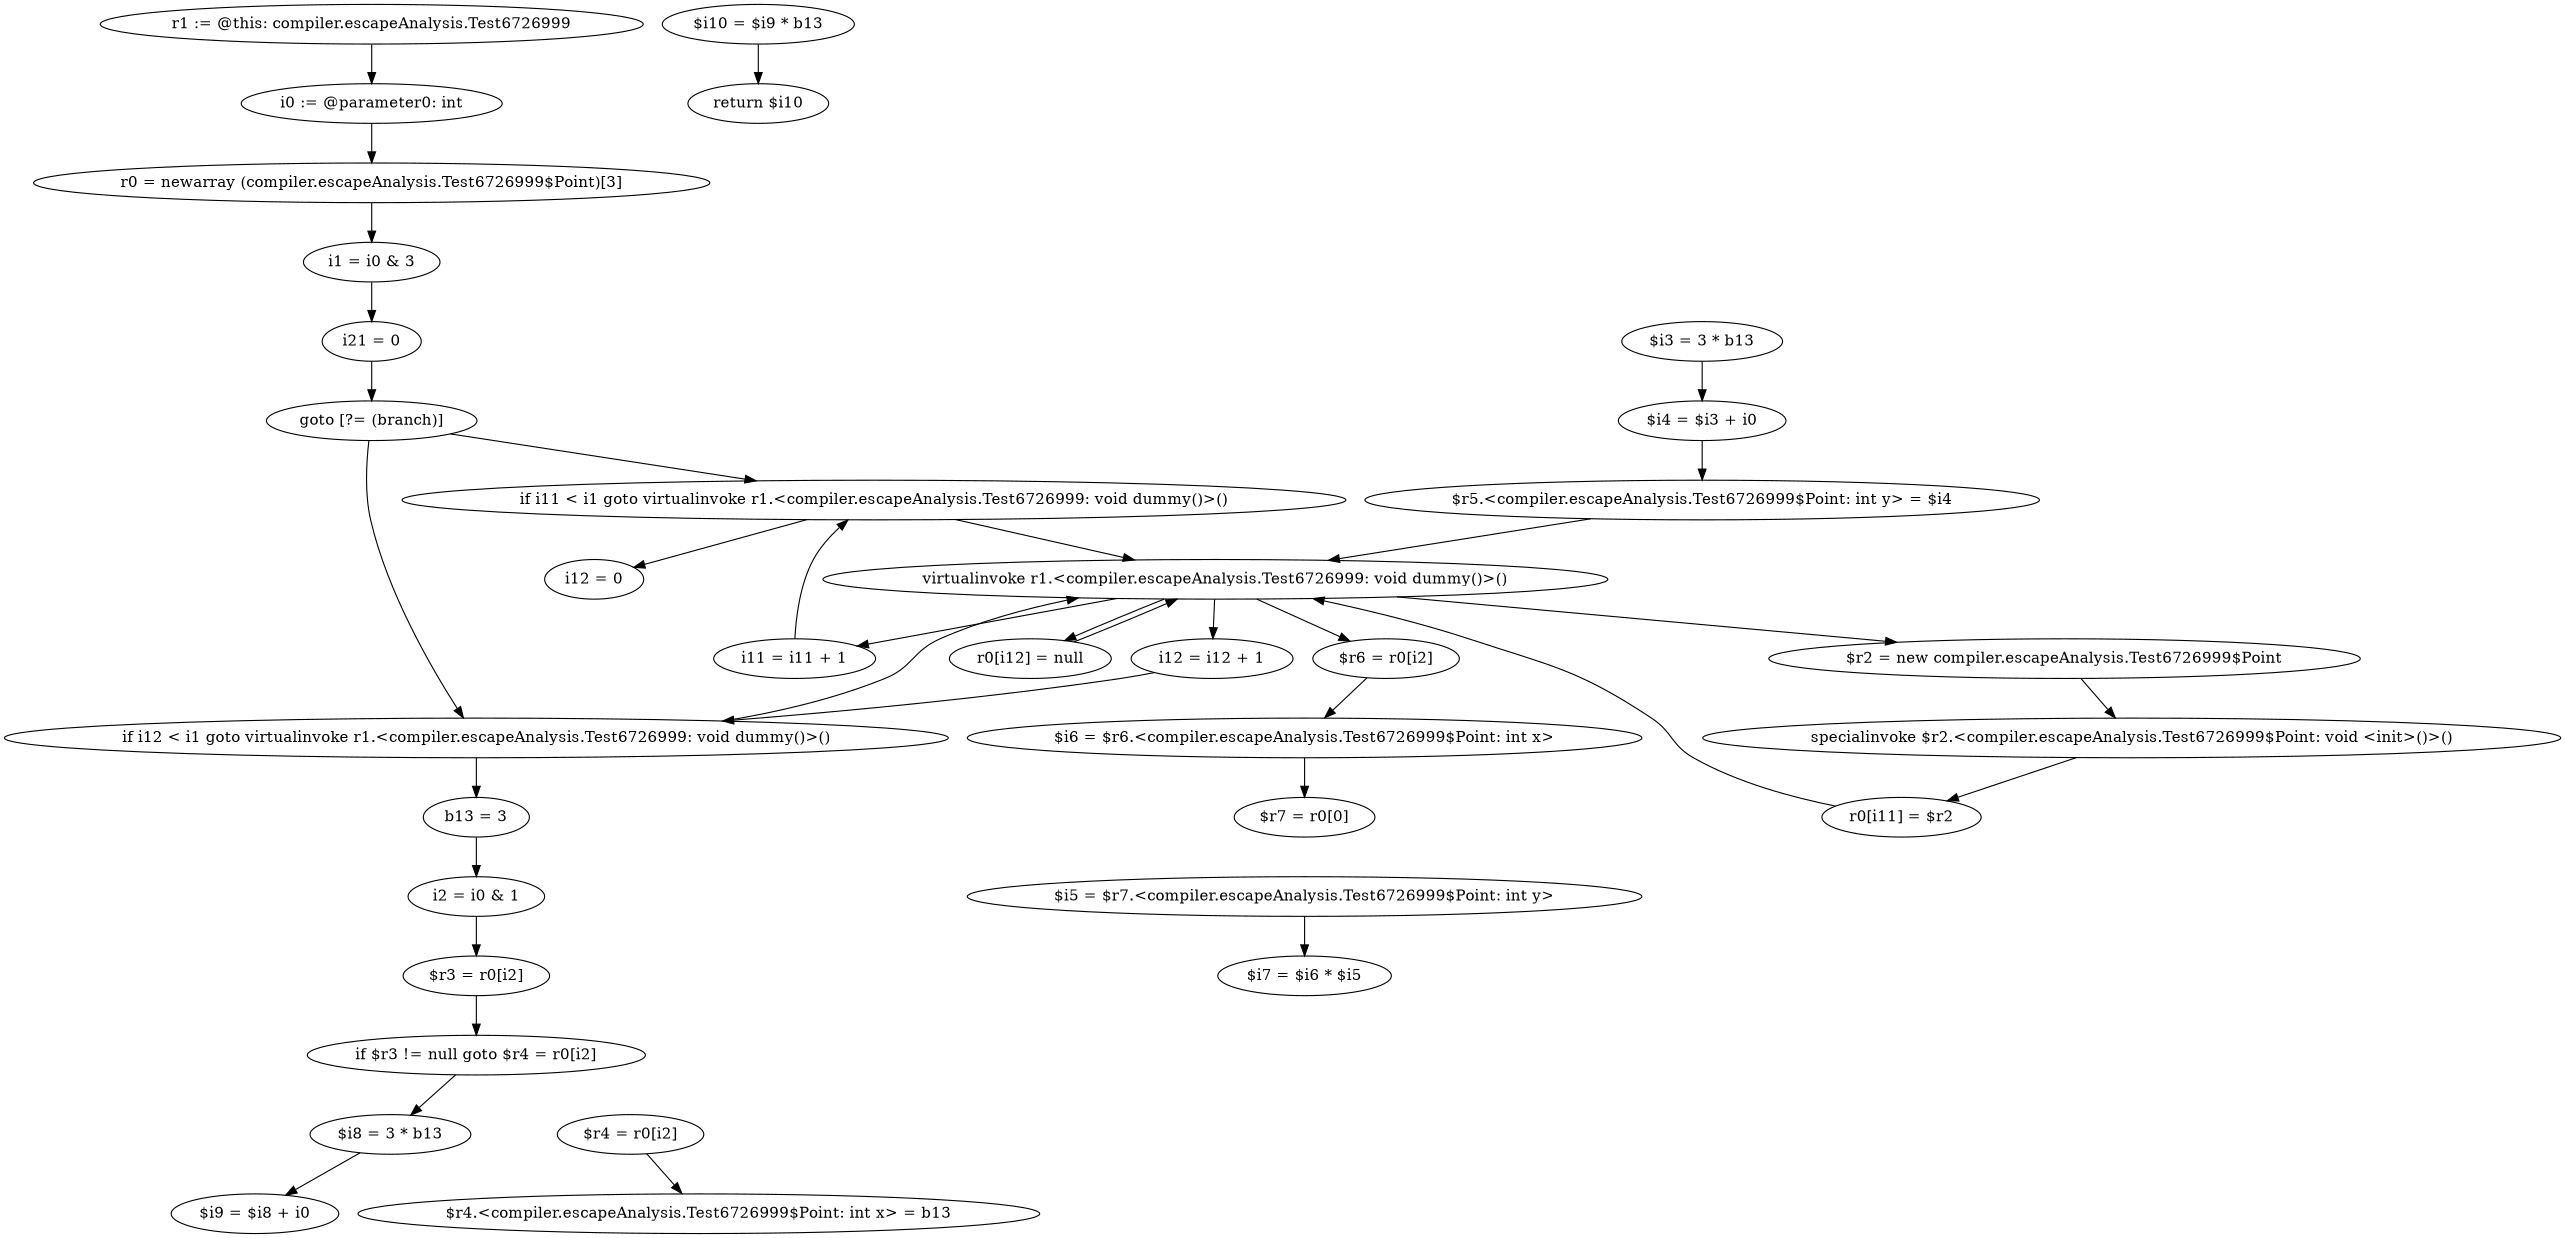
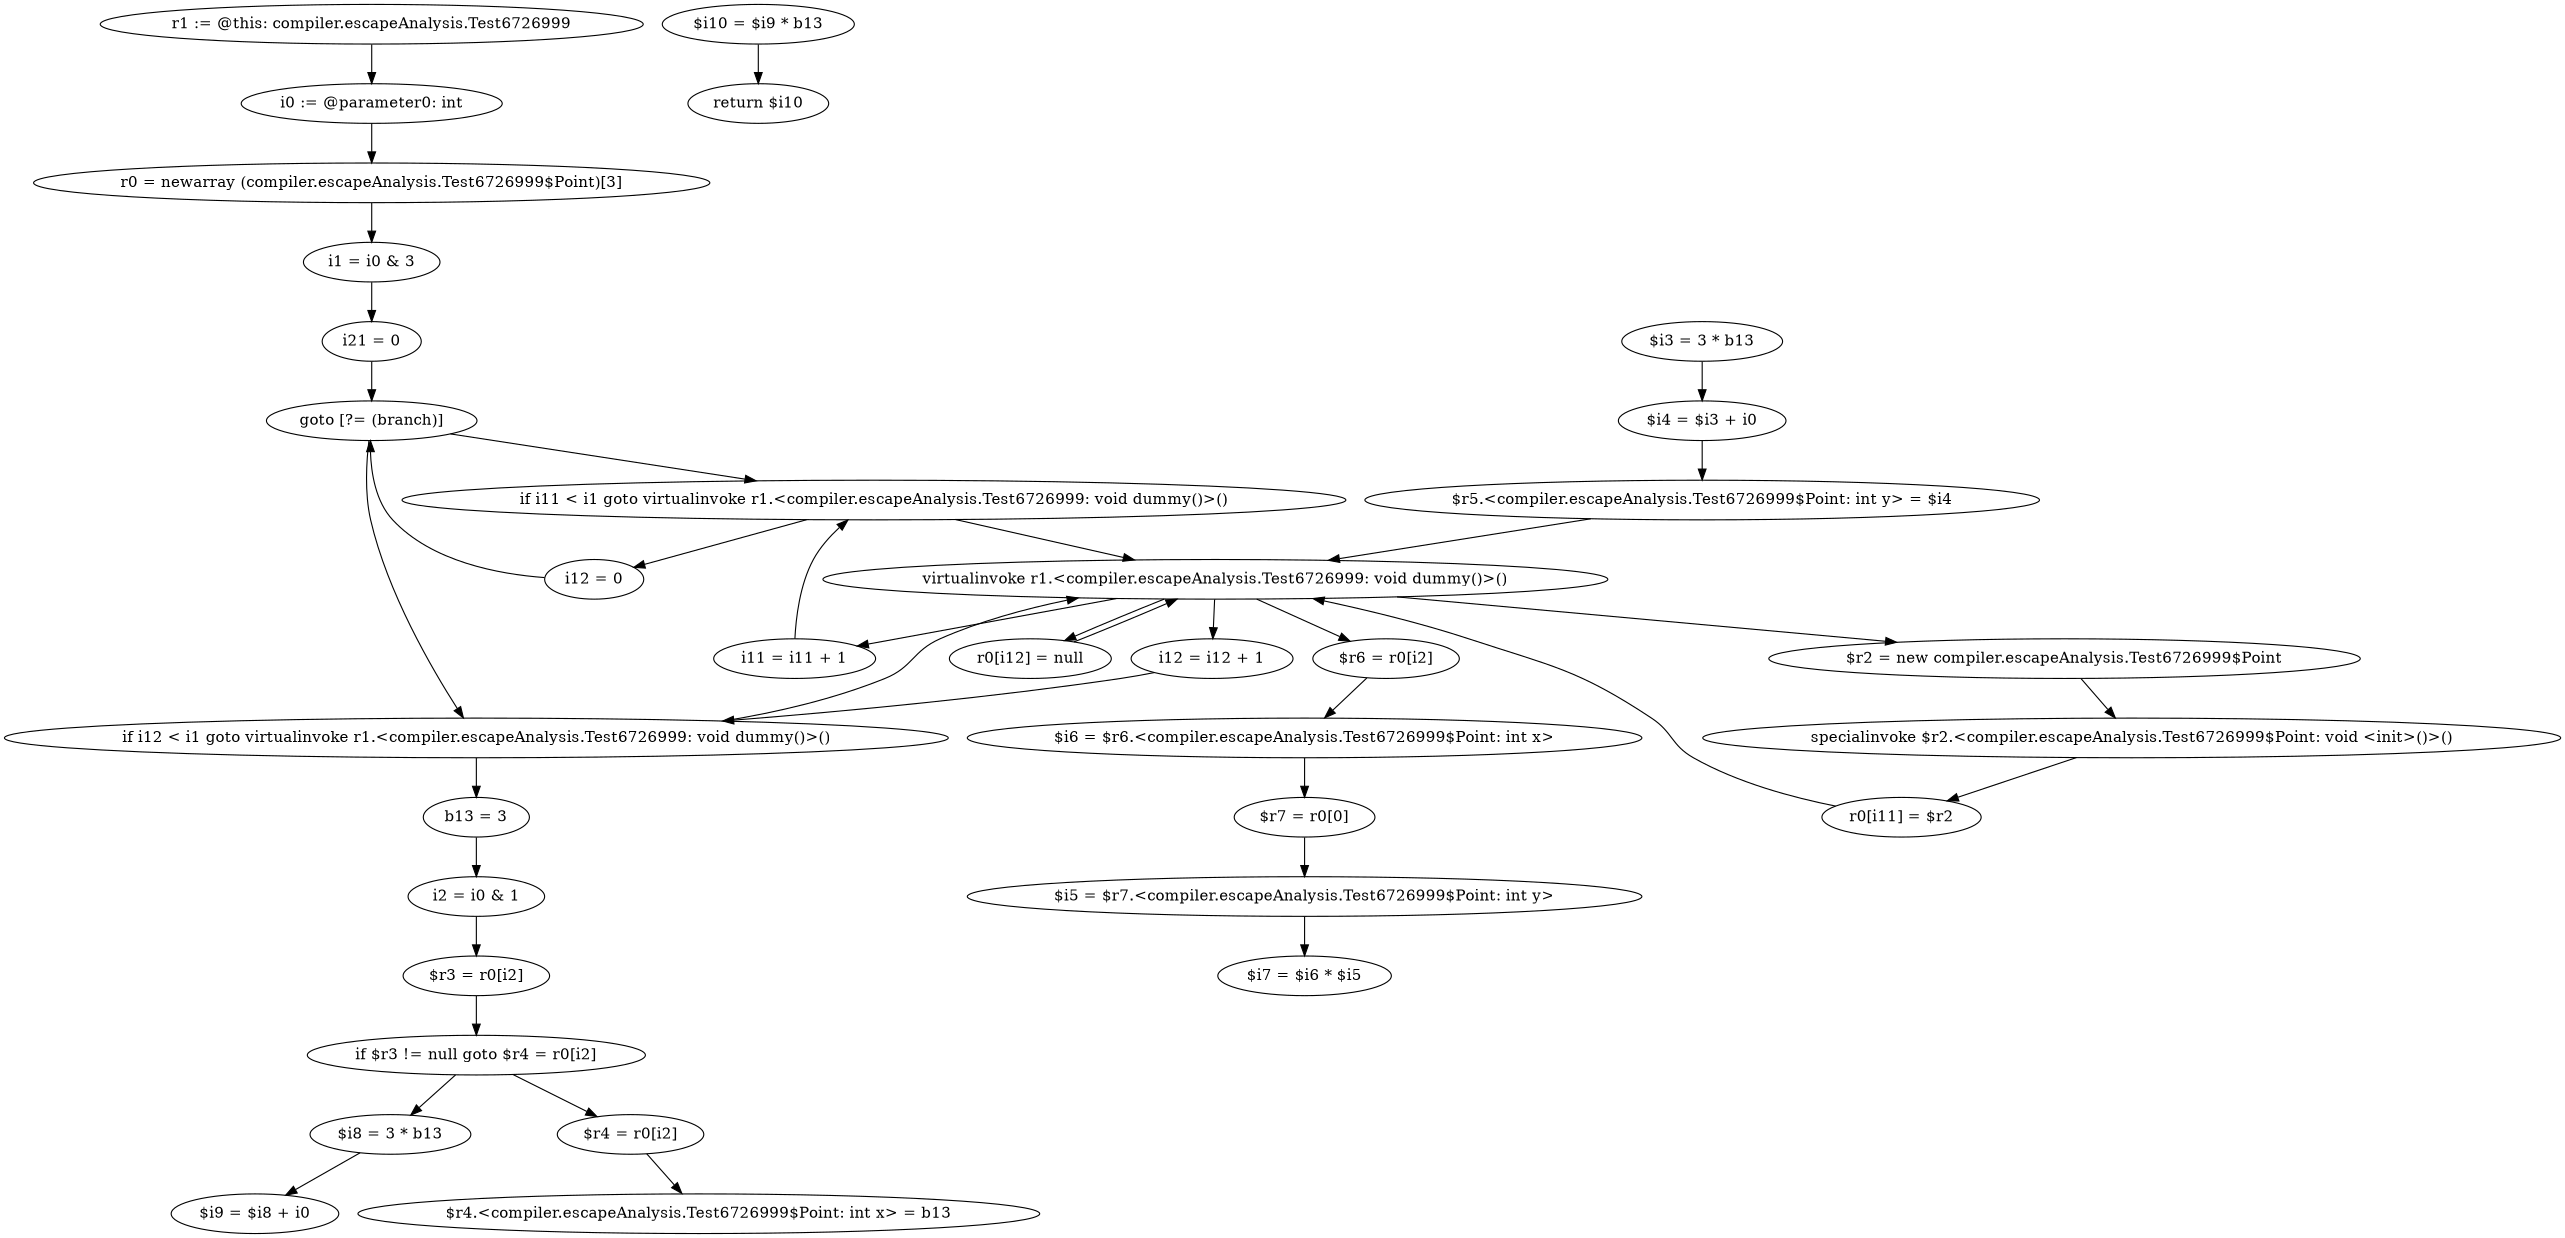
edge "i12 = 0" -> "goto [?= (branch)]": added
edge "$r7 = r0[0]" -> "$i5 = $r7.<compiler.escapeAnalysis.Test6726999$Point: int y>": added
edge "if $r3 != null goto $r4 = r0[i2]" -> "$r4 = r0[i2]": added
